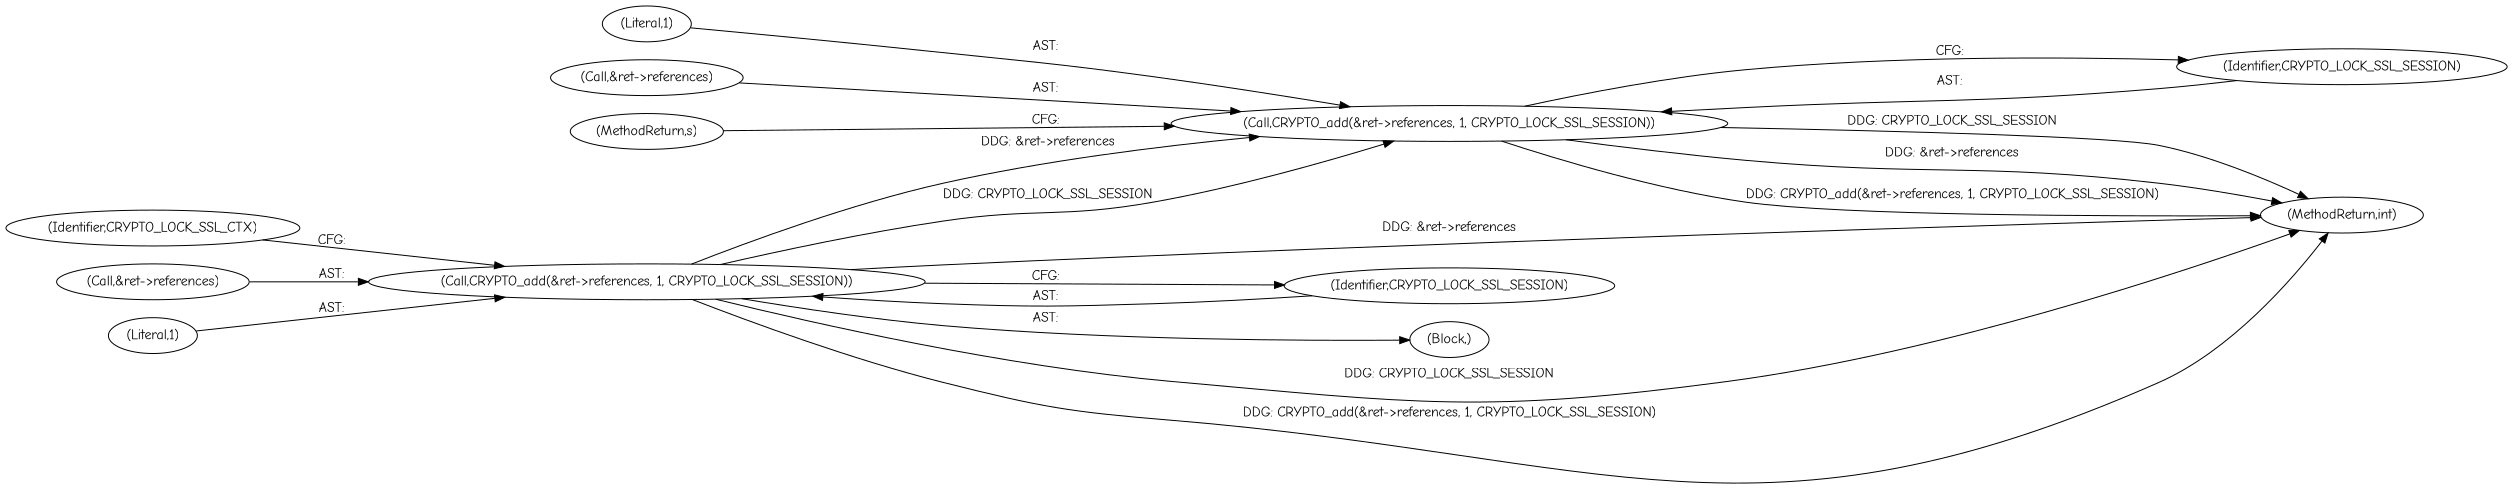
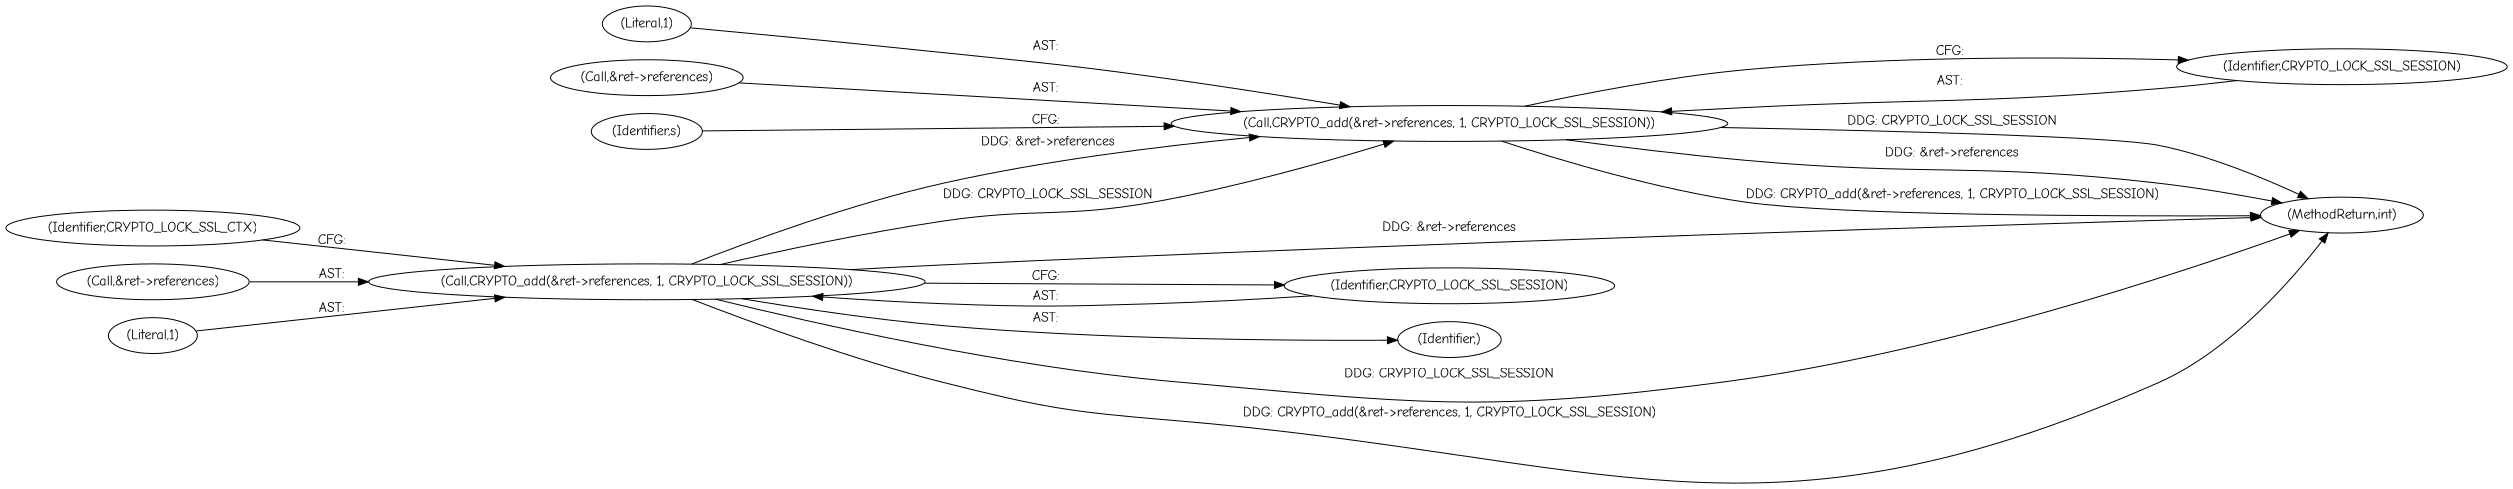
node "(MethodReturn,s)": label "(MethodReturn,s)" -> "(Identifier,s)"
node "(Block,)": label "(Block,)" -> "(Identifier,)"
